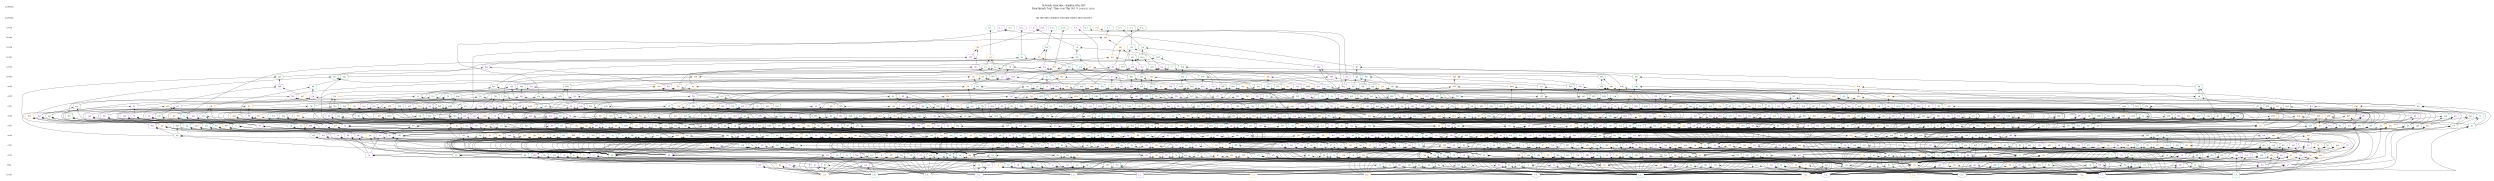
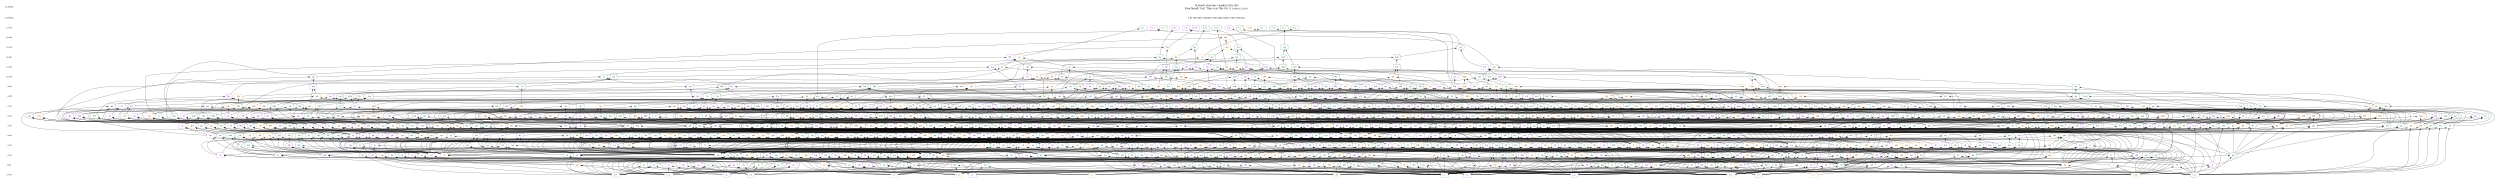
edge "802" -> "525": reversed
node "183": added
